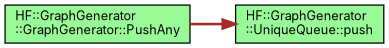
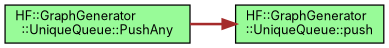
node "HF::GraphGenerator ::GraphGenerator::PushAny": label "HF::GraphGenerator ::GraphGenerator::PushAny" -> "HF::GraphGenerator ::UniqueQueue::PushAny"
